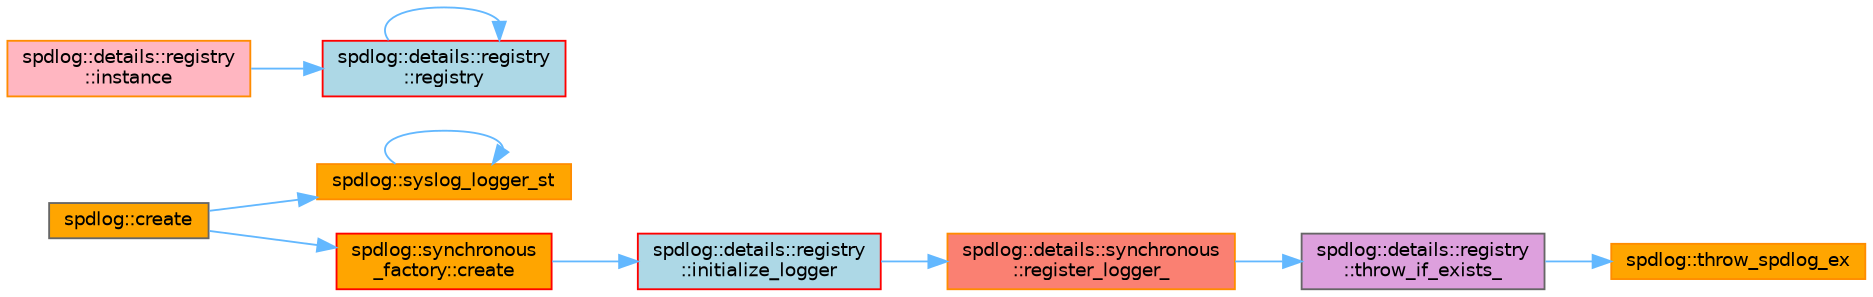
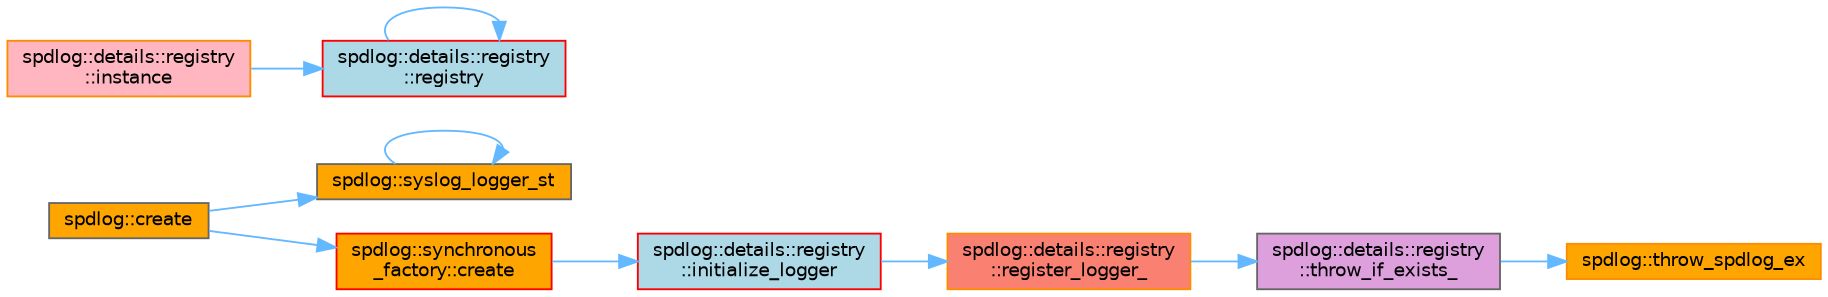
node "spdlog::syslog_logger_st": color darkorange -> gray40
node "spdlog::details::synchronous ::register_logger_": label "spdlog::details::synchronous ::register_logger_" -> "spdlog::details::registry ::register_logger_"
